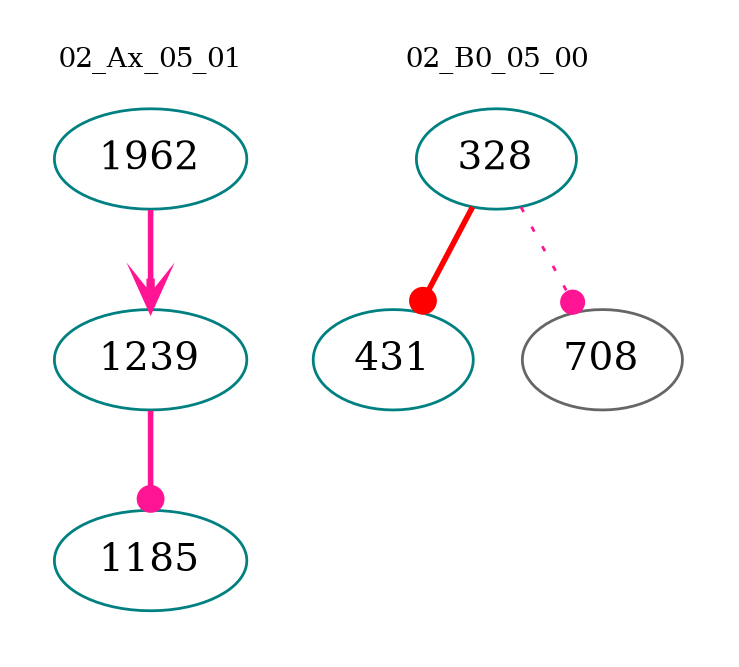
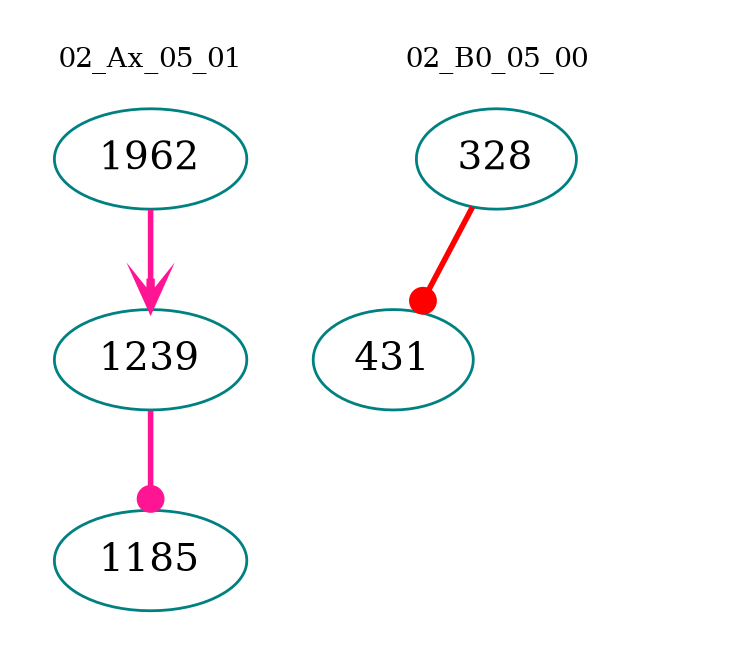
node "708": removed
